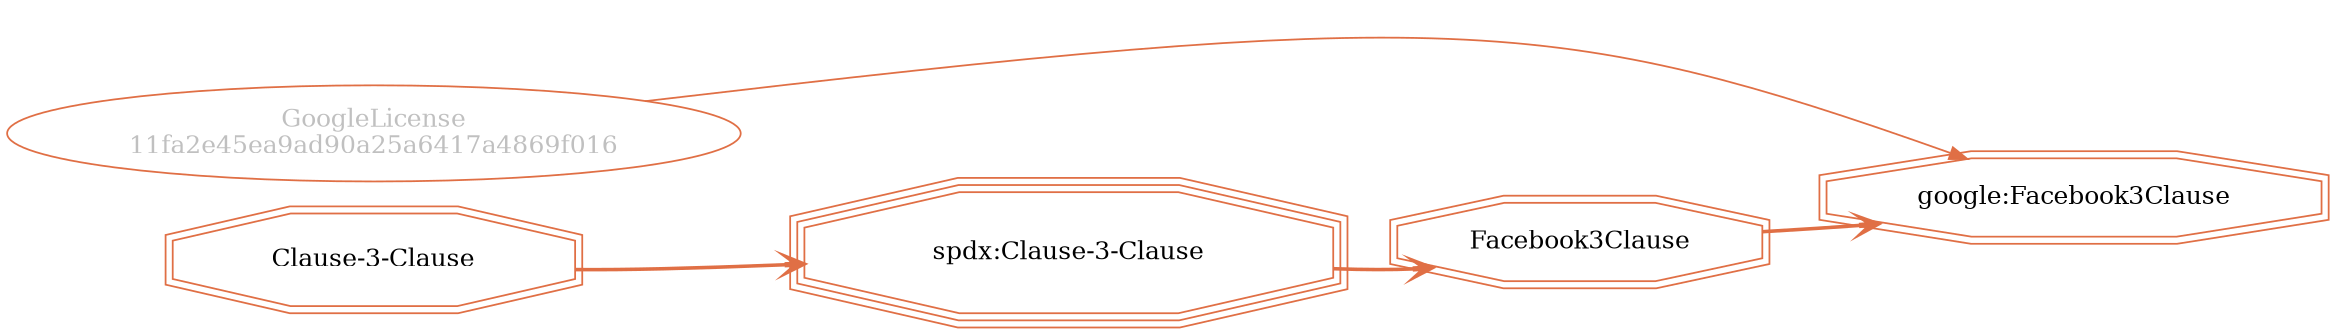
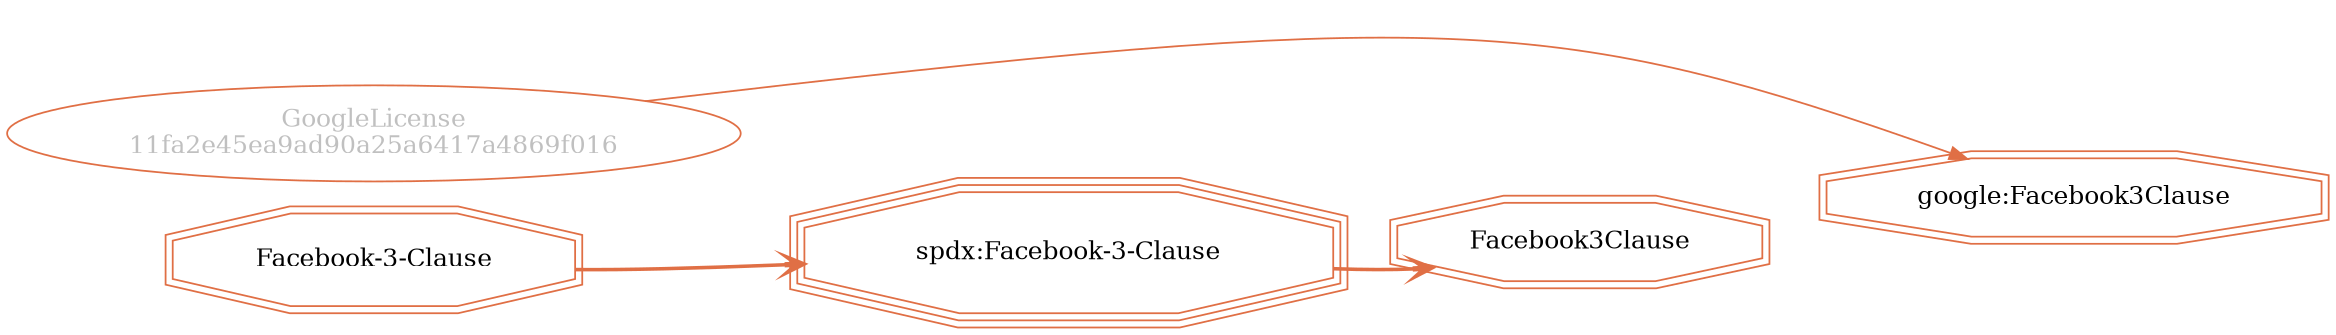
edge "Facebook3Clause" -> "google:Facebook3Clause": removed
node "spdx:Clause-3-Clause": label "spdx:Clause-3-Clause" -> "spdx:Facebook-3-Clause"
node "Clause-3-Clause": label "Clause-3-Clause" -> "Facebook-3-Clause"
